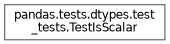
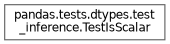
node "pandas.tests.dtypes.test _tests.TestIsScalar": label "pandas.tests.dtypes.test _tests.TestIsScalar" -> "pandas.tests.dtypes.test _inference.TestIsScalar"
